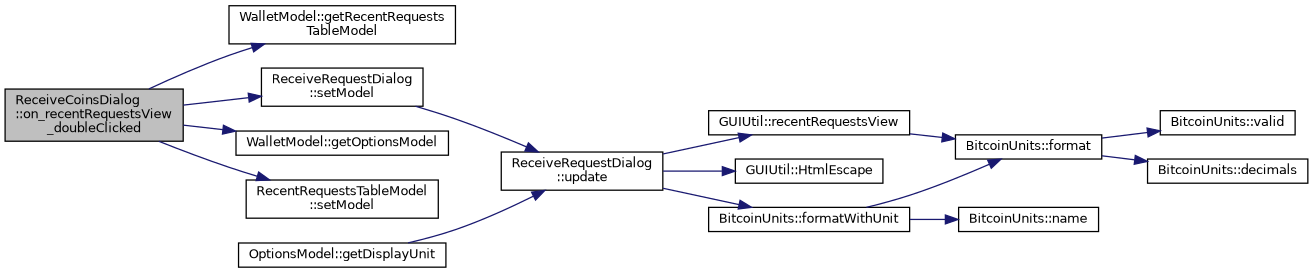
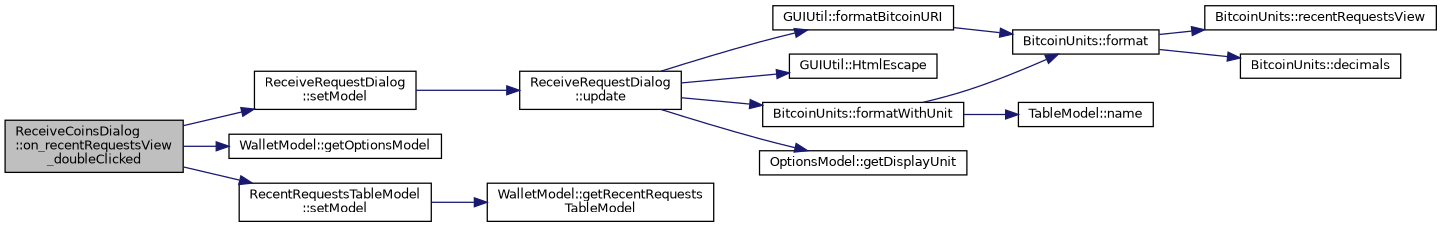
edge "ReceiveCoinsDialog ::on_recentRequestsView _doubleClicked" -> "WalletModel::getRecentRequests TableModel": now "RecentRequestsTableModel ::setModel" -> "WalletModel::getRecentRequests TableModel"
node "GUIUtil::recentRequestsView": label "GUIUtil::recentRequestsView" -> "GUIUtil::formatBitcoinURI"
node "BitcoinUnits::valid": label "BitcoinUnits::valid" -> "BitcoinUnits::recentRequestsView"
node "BitcoinUnits::name": label "BitcoinUnits::name" -> "TableModel::name"
edge "OptionsModel::getDisplayUnit" -> "ReceiveRequestDialog ::update": reversed
